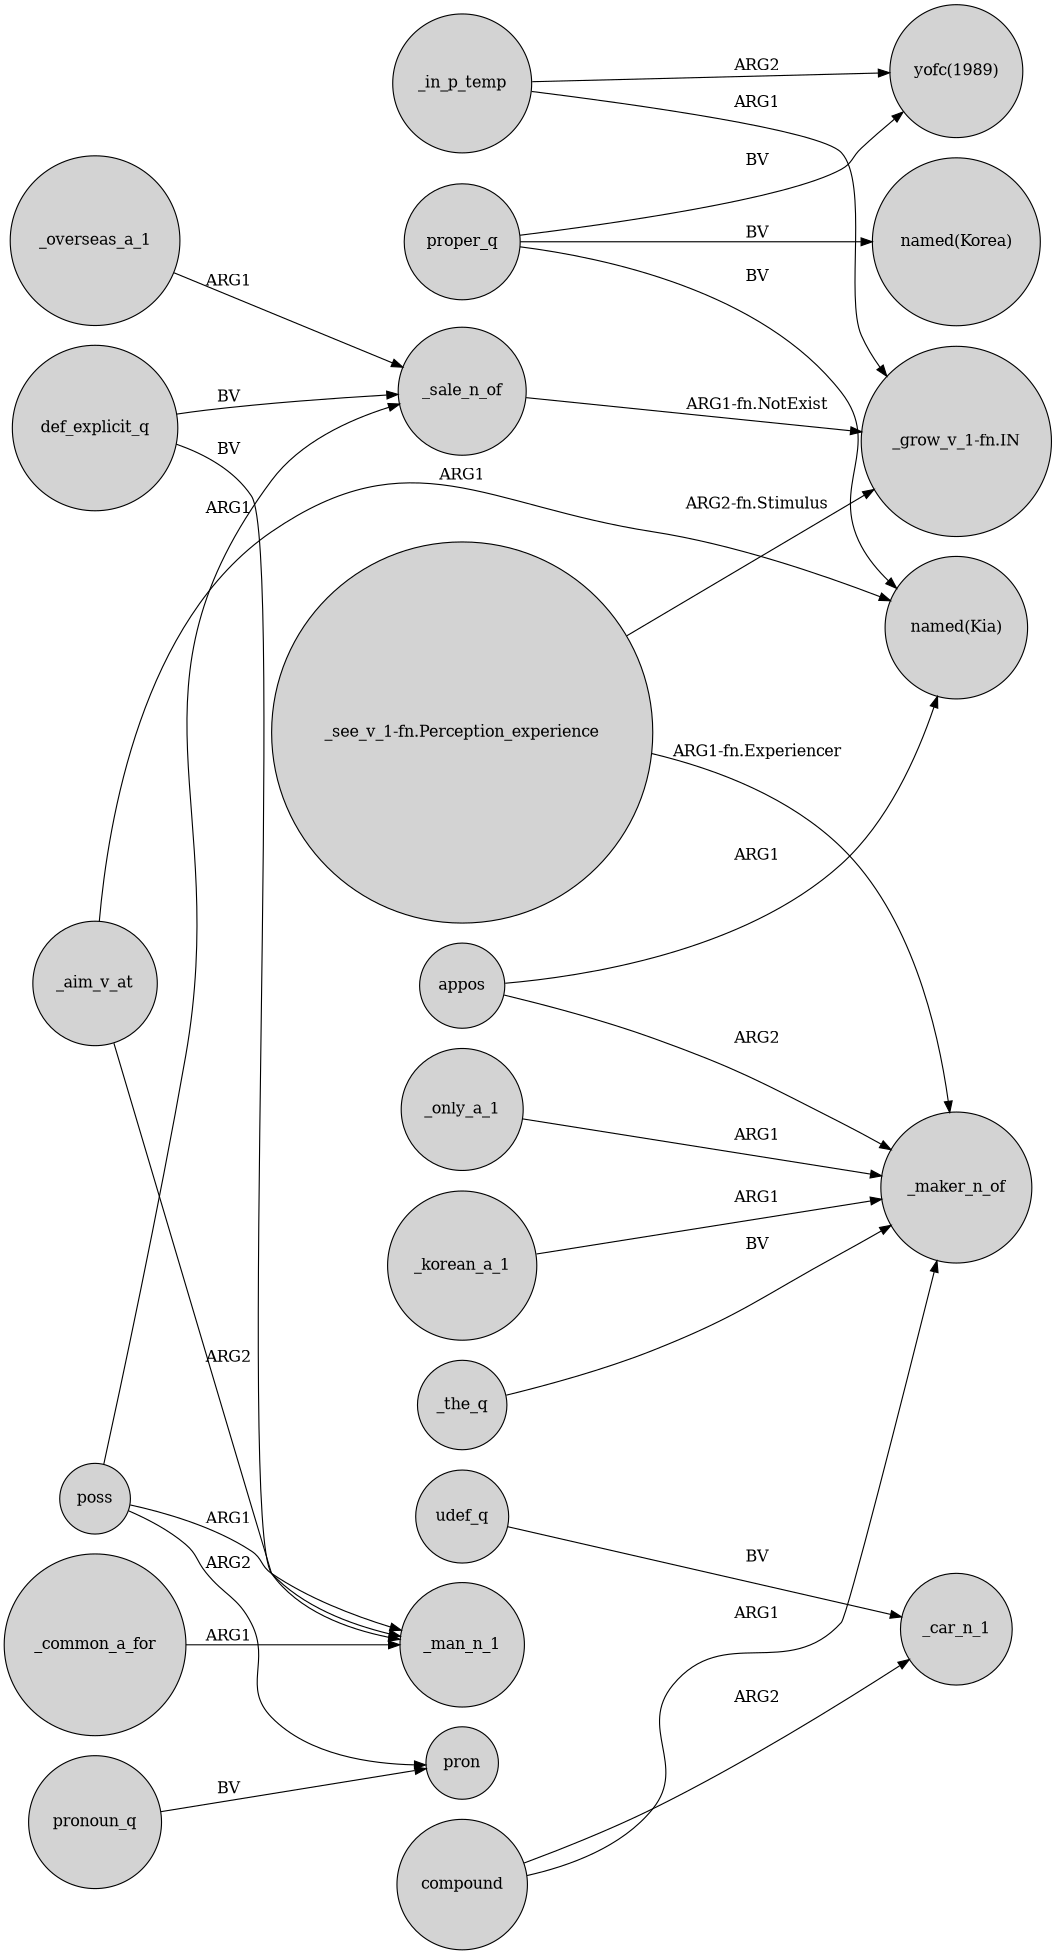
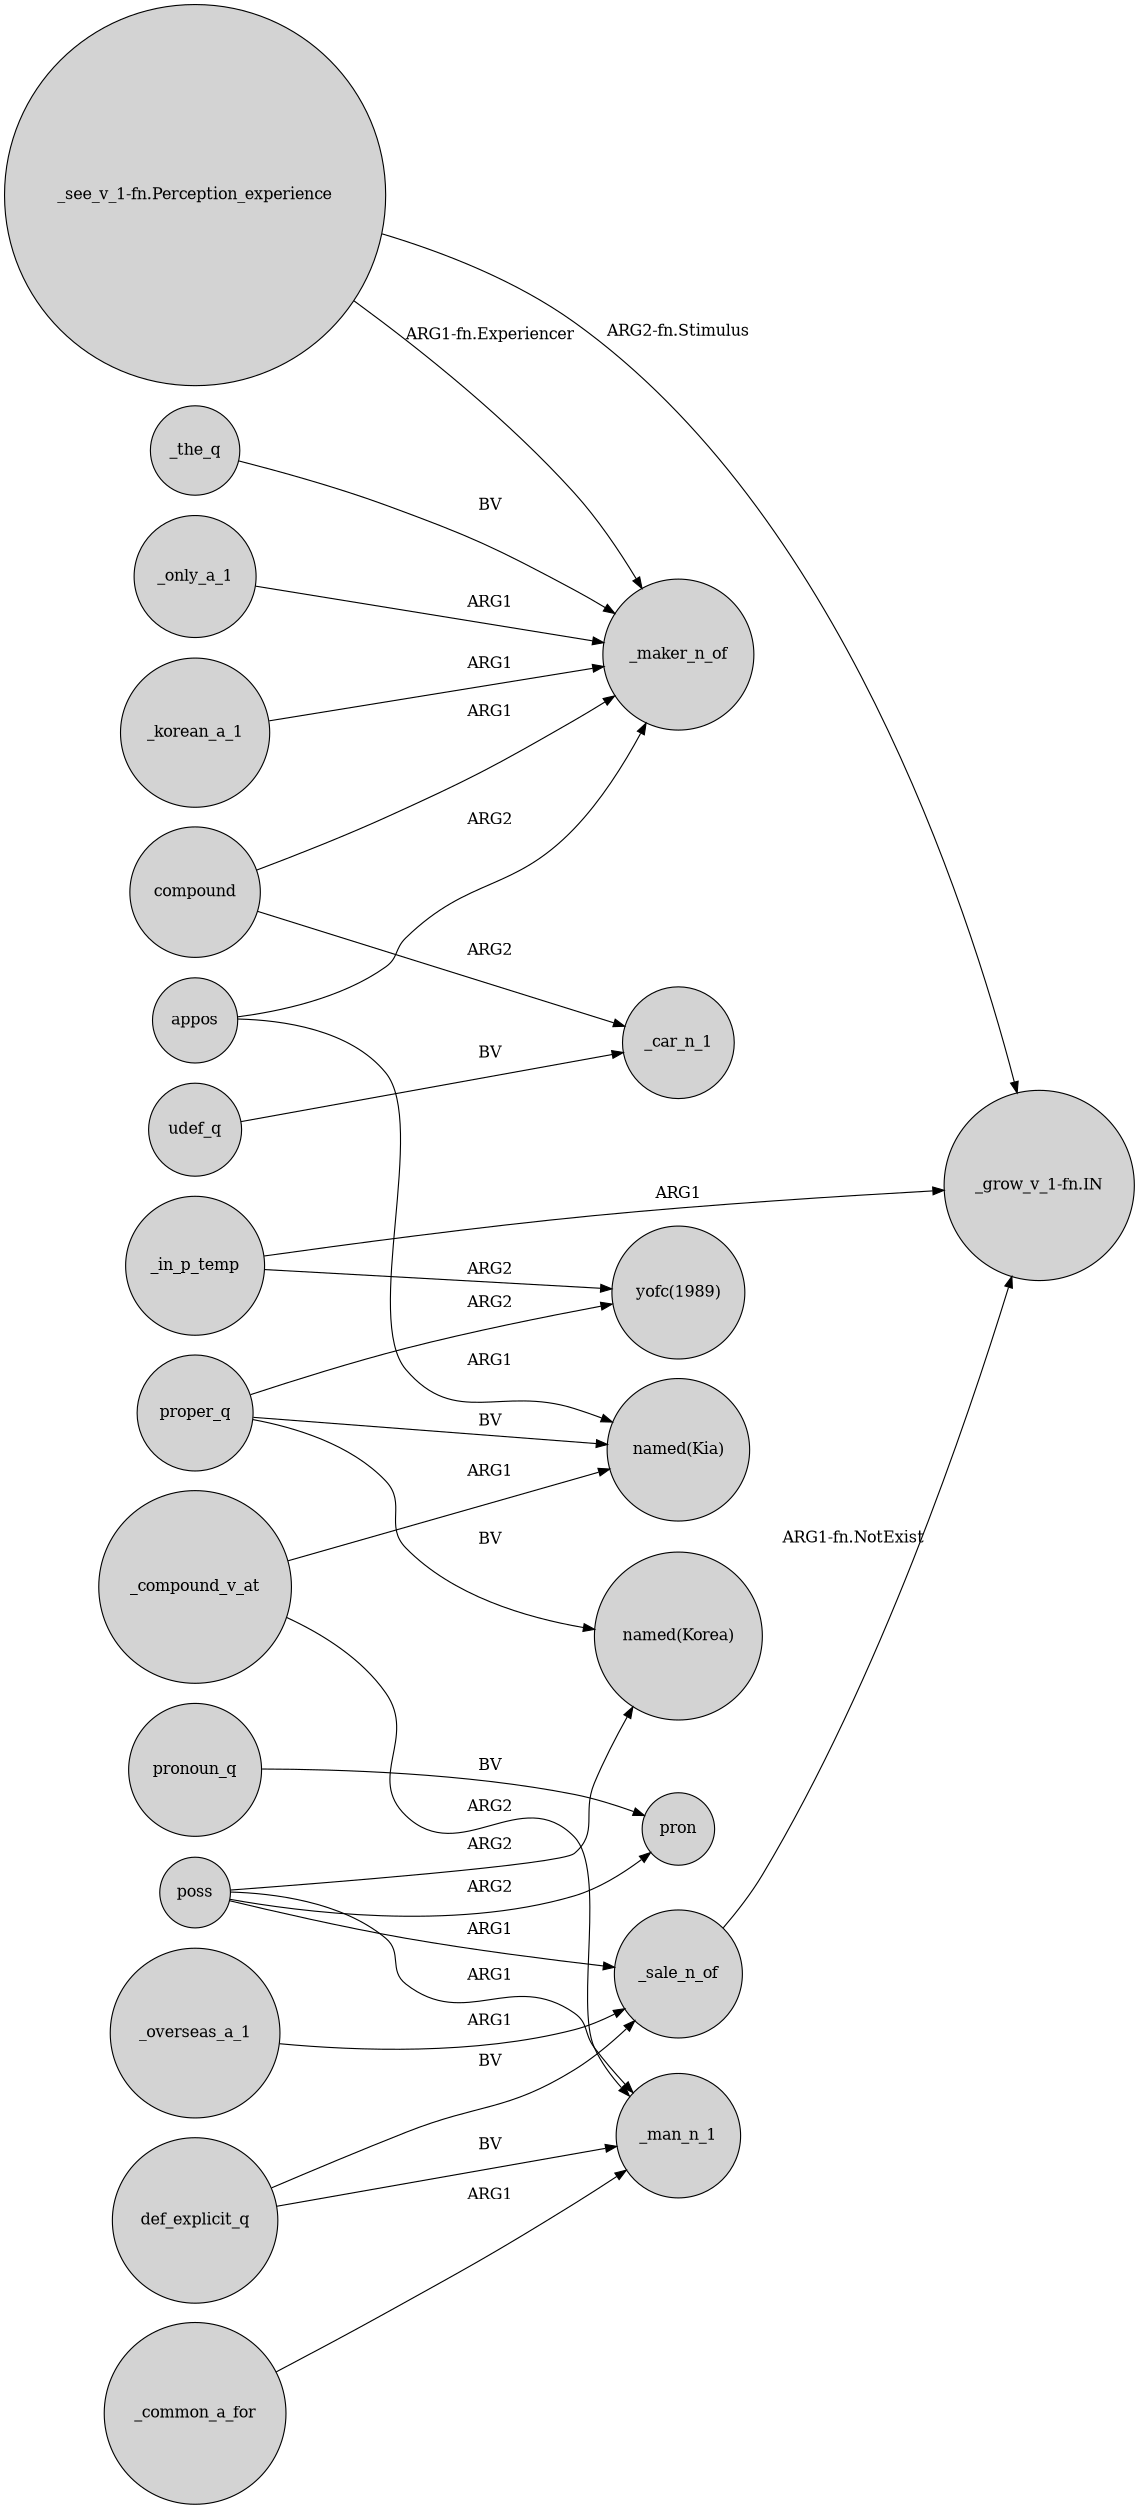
edge "proper_q" -> "yofc(1989)": label "BV" -> "ARG2"
node "_aim_v_at": label "_aim_v_at" -> "_compound_v_at"
edge "poss" -> "named(Korea)": added, label "ARG2"
